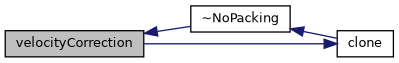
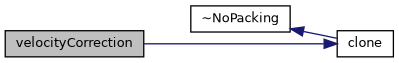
edge "~NoPacking" -> "velocityCorrection": removed
